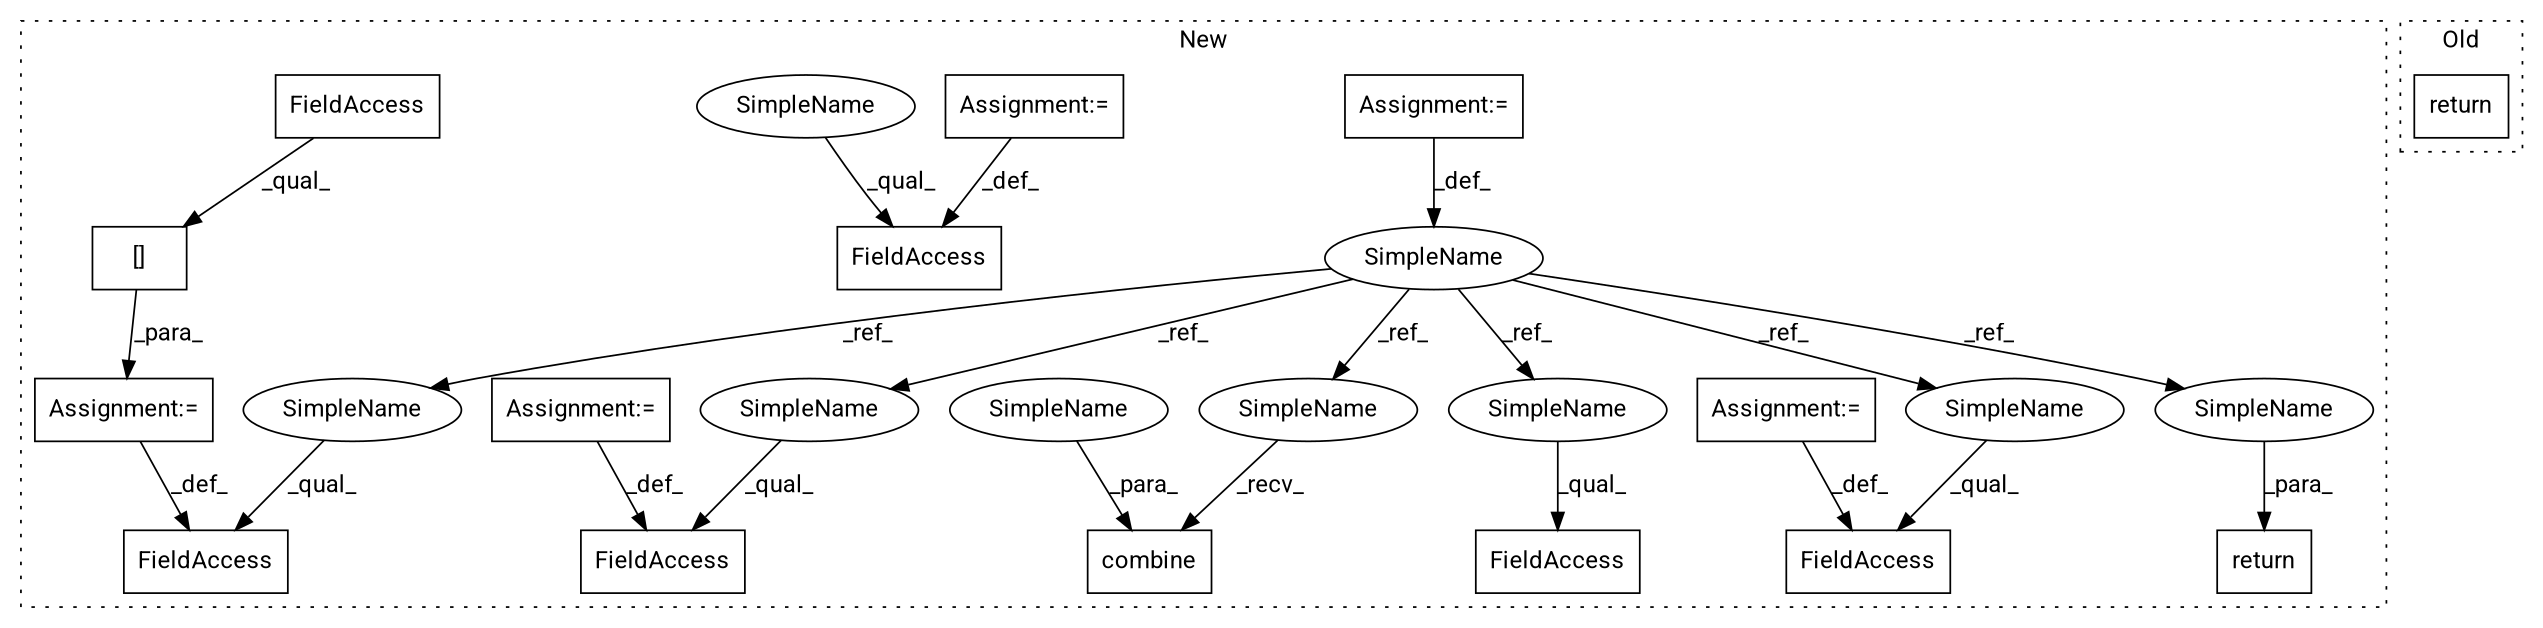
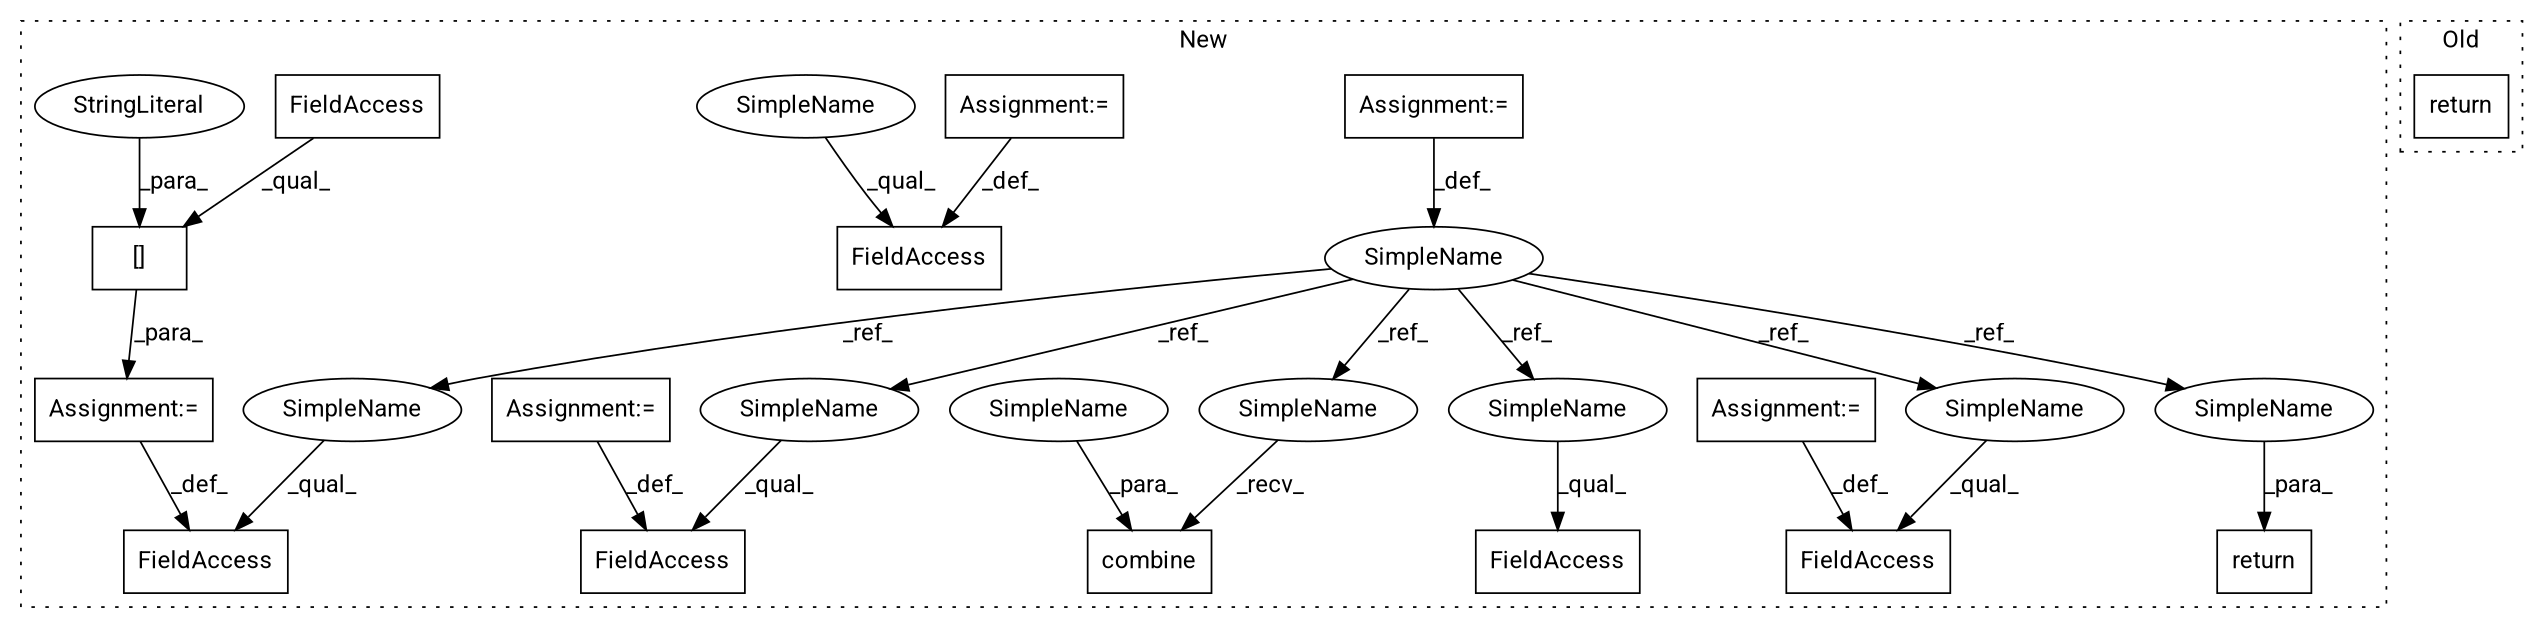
node "StringLiteral": added
